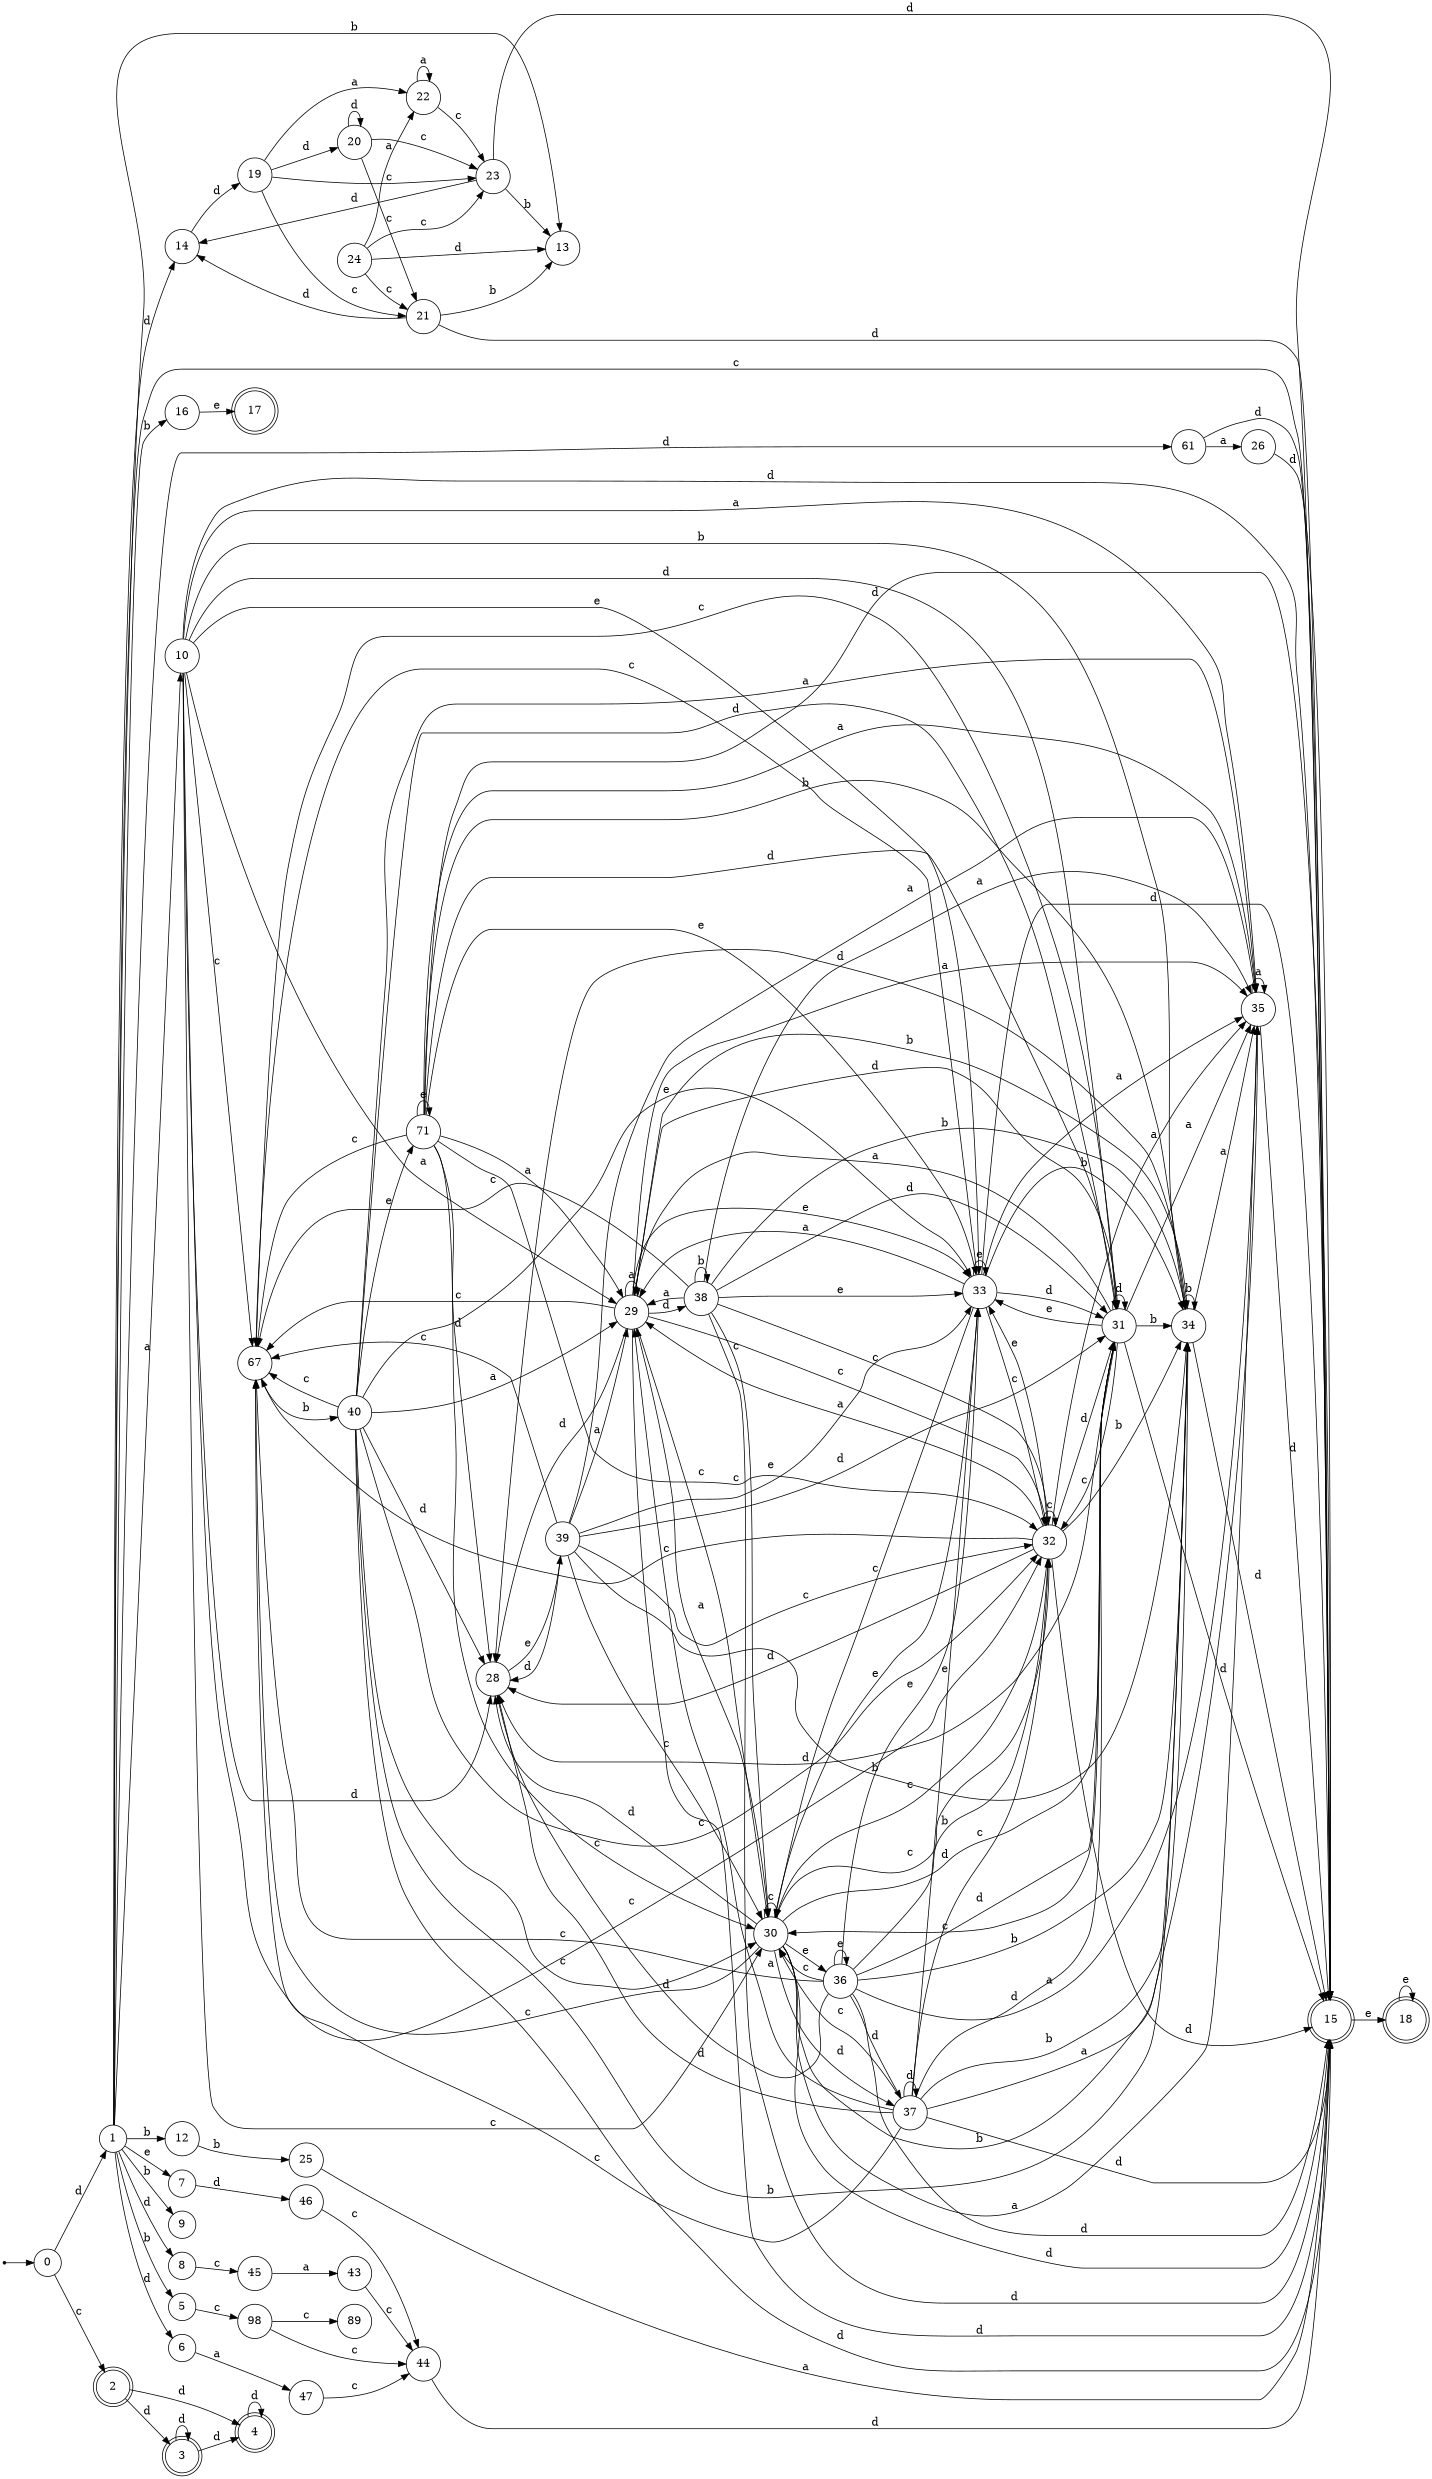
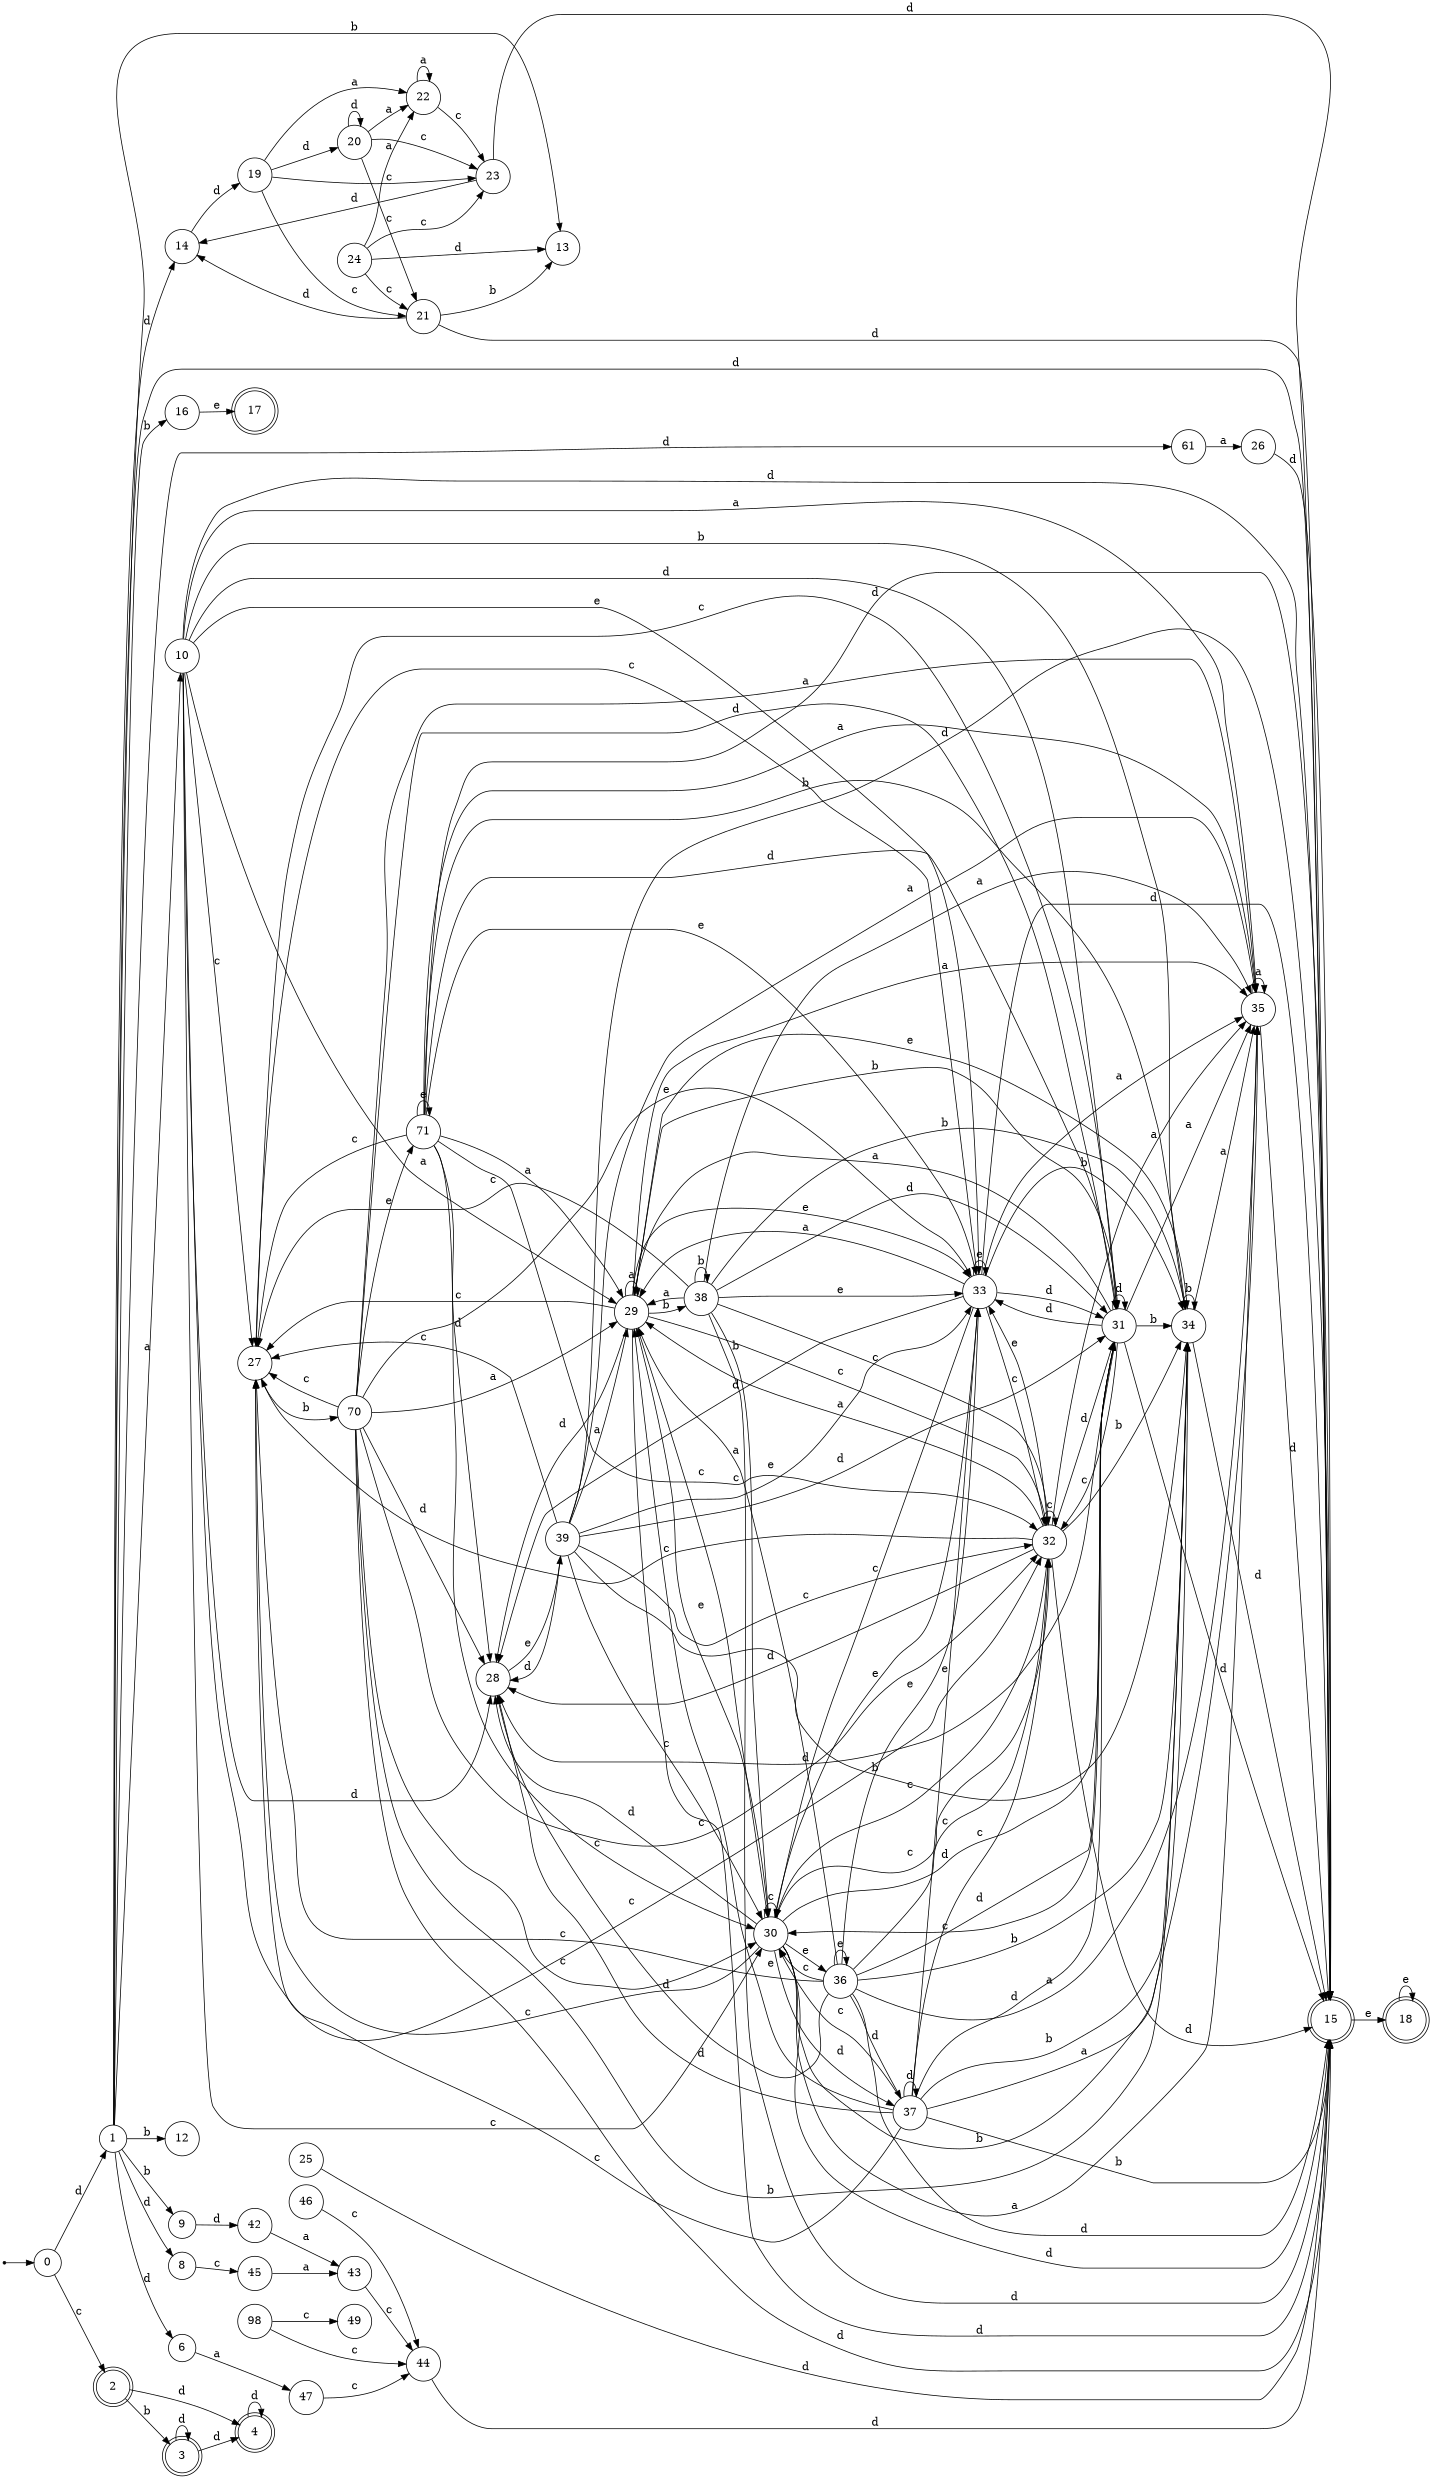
edge "20" -> "22": added, label "a"
edge "23" -> "13": removed, label "b"
edge "1" -> "15": label "c" -> "d"
edge "34" -> "28": now "33" -> "28"
edge "29" -> "34": label "b" -> "e"
edge "29" -> "31": label "d" -> "b"
edge "61" -> "15": now "39" -> "15"
edge "29" -> "38": label "d" -> "b"
edge "31" -> "33": label "e" -> "d"
edge "38" -> "30": label "c" -> "b"
node "67": label "67" -> "27"
node "40": label "40" -> "70"
edge "30" -> "29": label "a" -> "e"
edge "36" -> "29": added, label "a"
edge "36" -> "32": label "b" -> "c"
edge "37" -> "29": label "a" -> "e"
edge "12" -> "25": removed, label "b"
edge "37" -> "15": label "d" -> "b"
node "7": removed
node "42": added
node "5": removed
node "89": label "89" -> "49"
edge "25" -> "15": label "a" -> "d"
edge "2" -> "3": label "d" -> "b"
